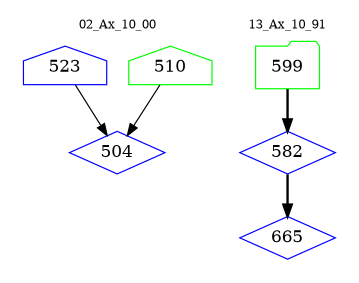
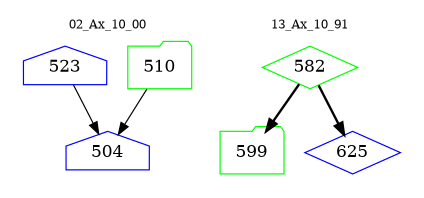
node "510": shape house -> folder
edge "599" -> "582": reversed
node "504": shape diamond -> house
node "582": color blue -> green
node "665": label "665" -> "625"
